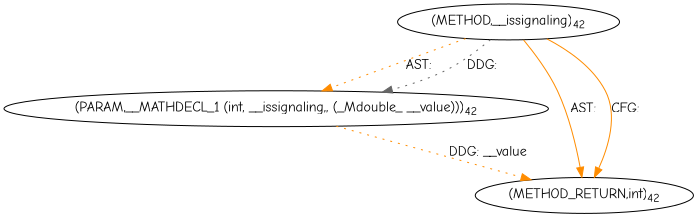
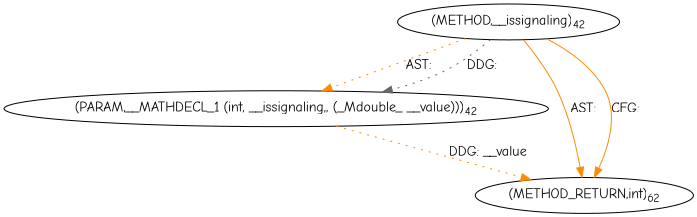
node "(METHOD_RETURN,int)": text "42" -> "62"
